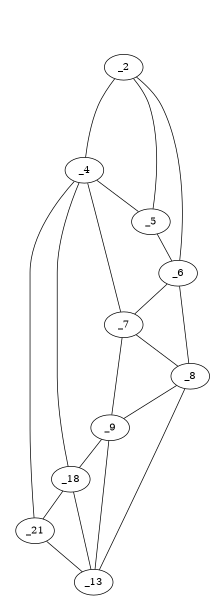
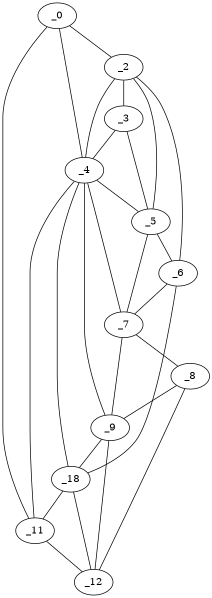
node "_0": added
node "_3": added
edge "_5" -- "_7": added
edge "_4" -- "_9": added
edge "_6" -- "_8": now "_6" -- "_18"
node "_21": label "_21" -> "_11"
node "_13": label "_13" -> "_12"
